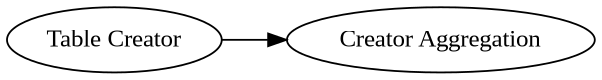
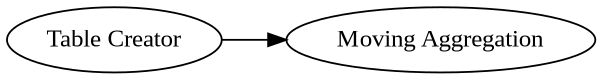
node "Creator Aggregation": label "Creator Aggregation" -> "Moving Aggregation"
